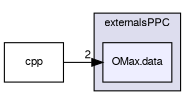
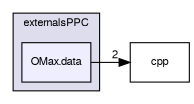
edge "cpp" -> "OMax.data": reversed
